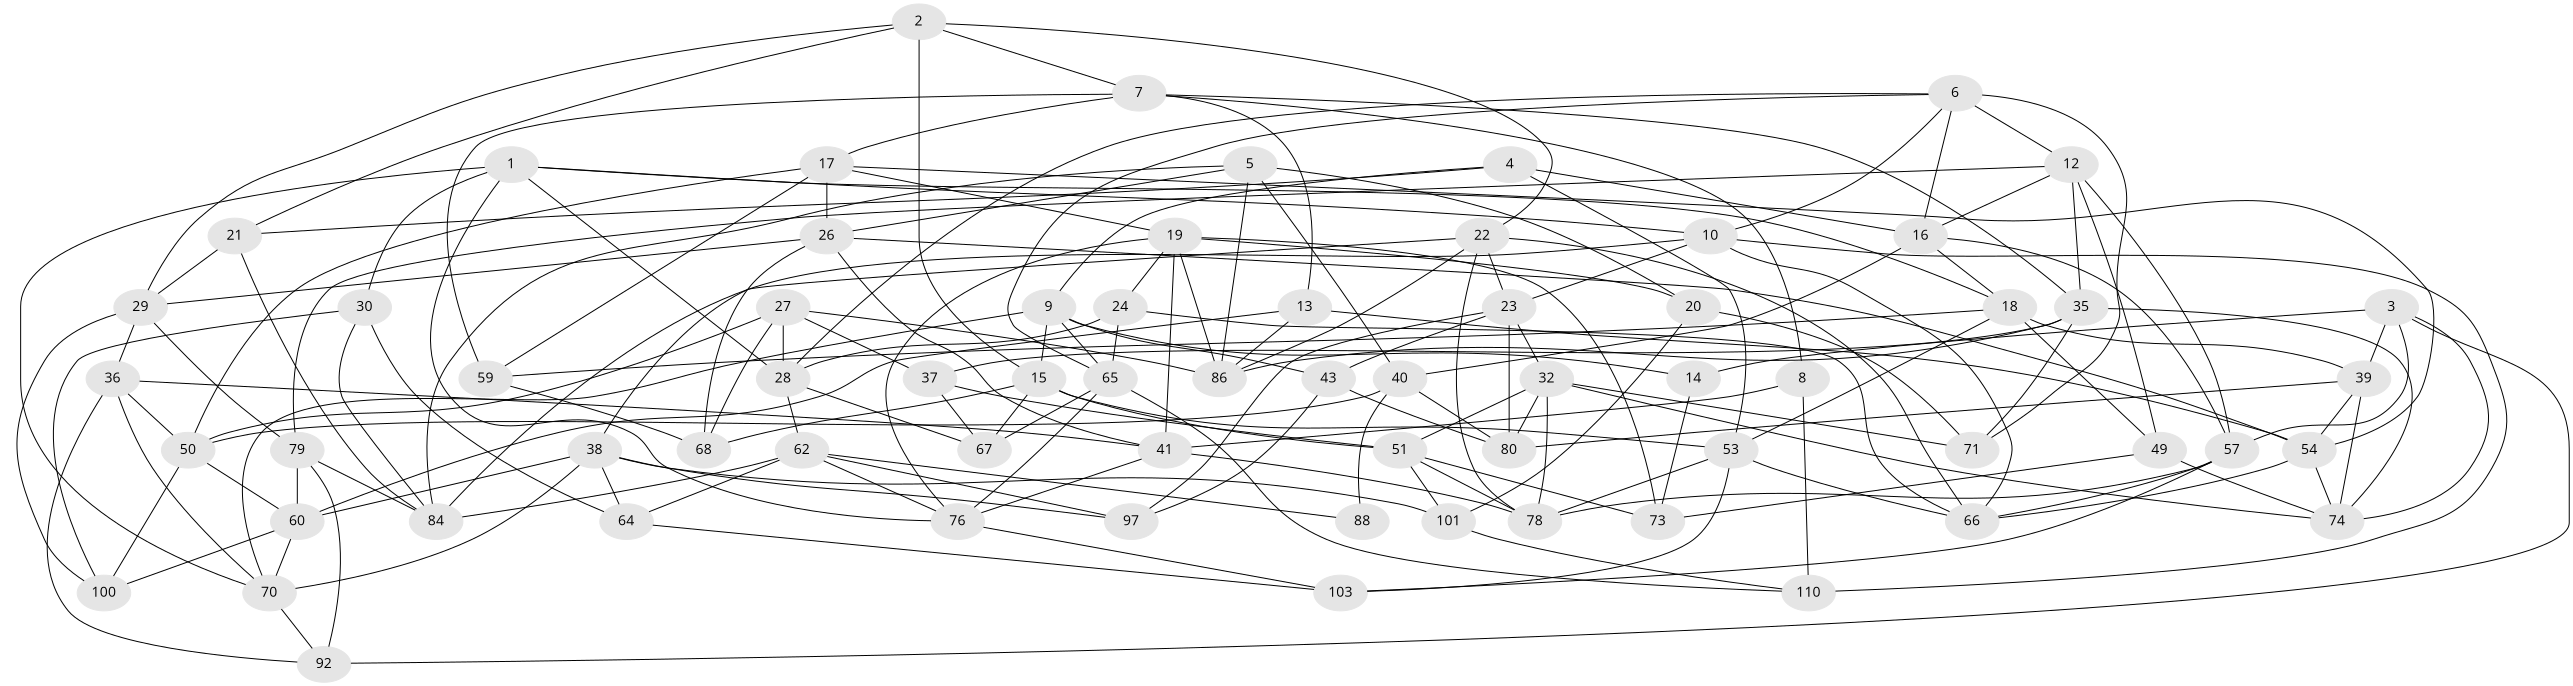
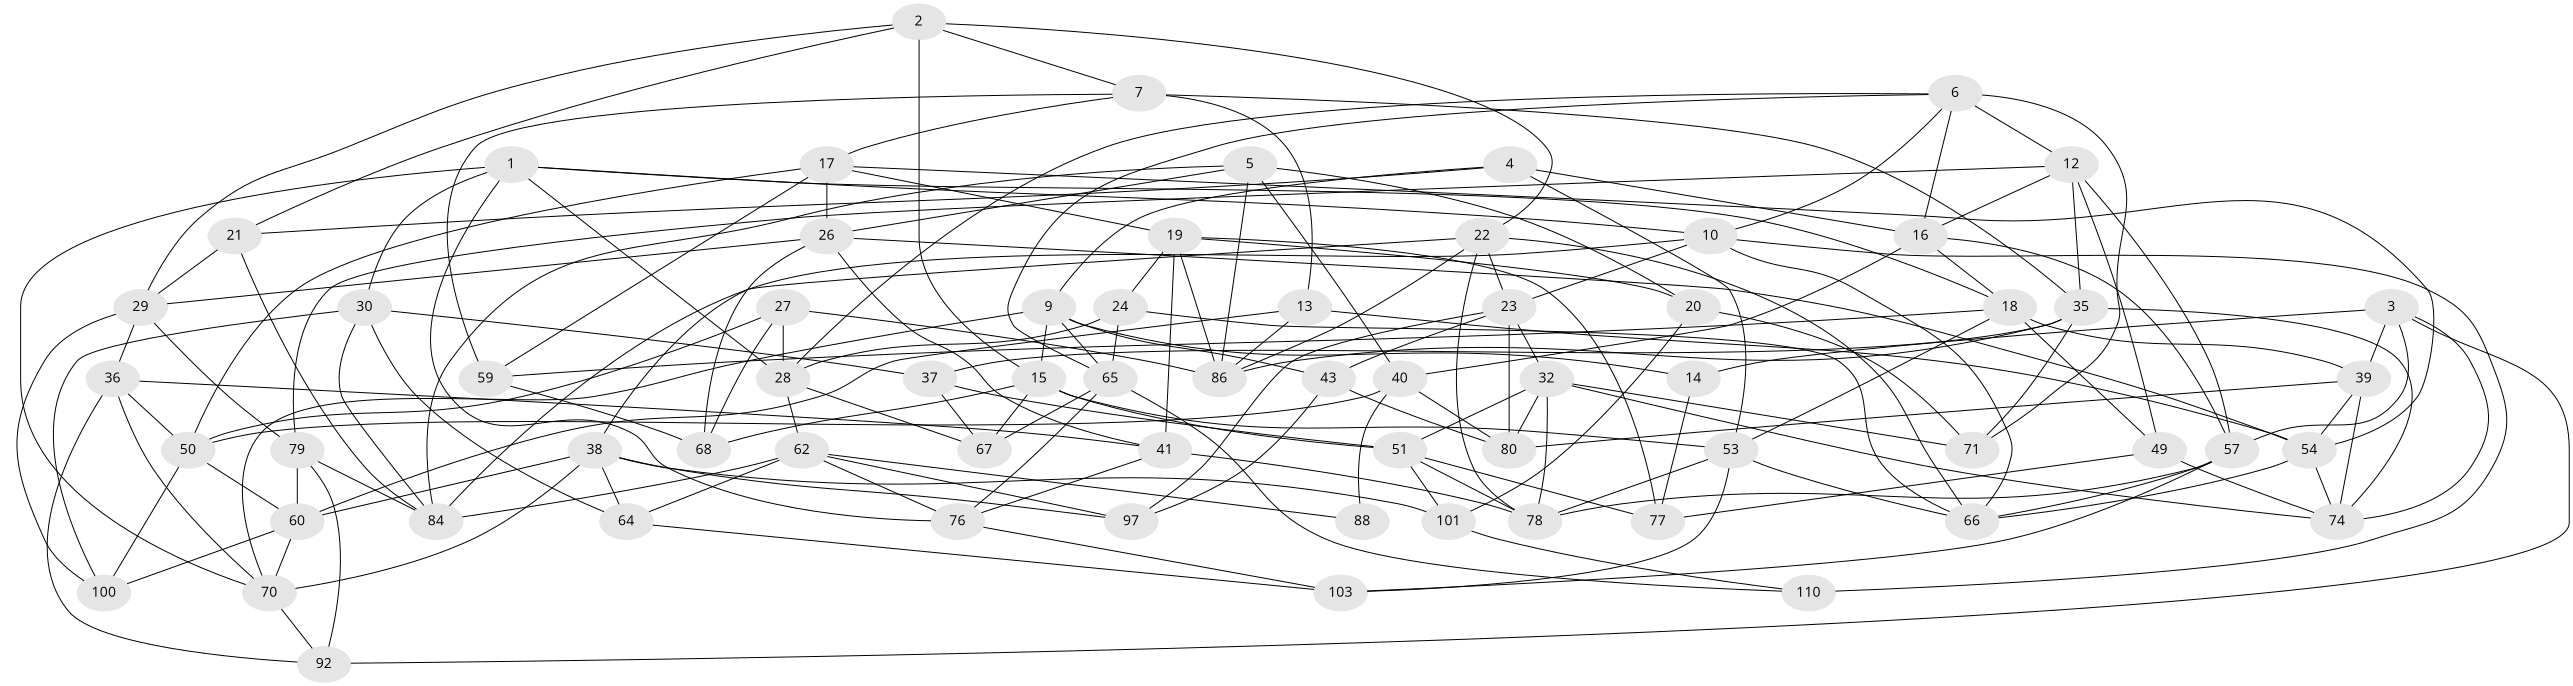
edge "19" -- "76": removed
edge "27" -- "37": now "30" -- "37"
node "8": removed
node "73": label "73" -> "77"
